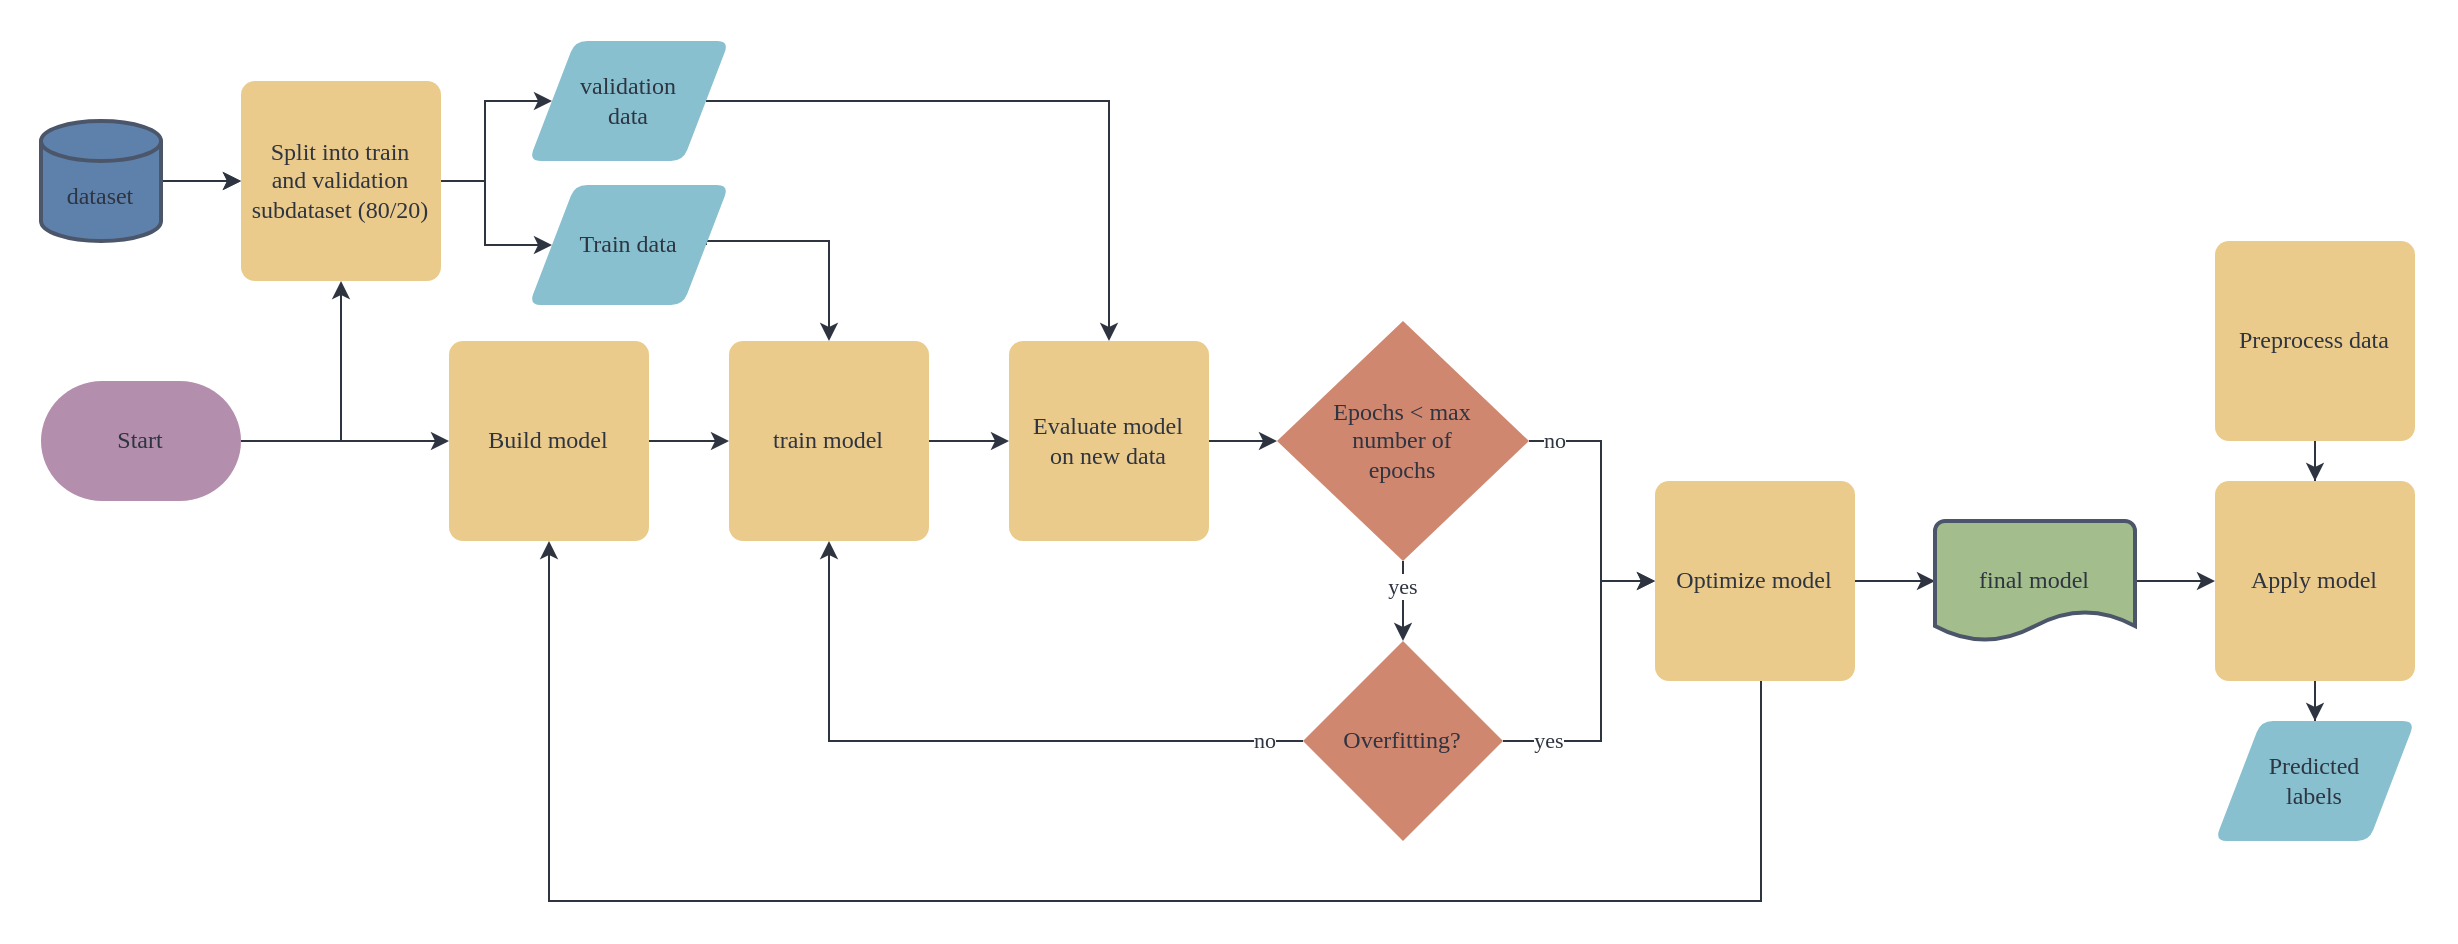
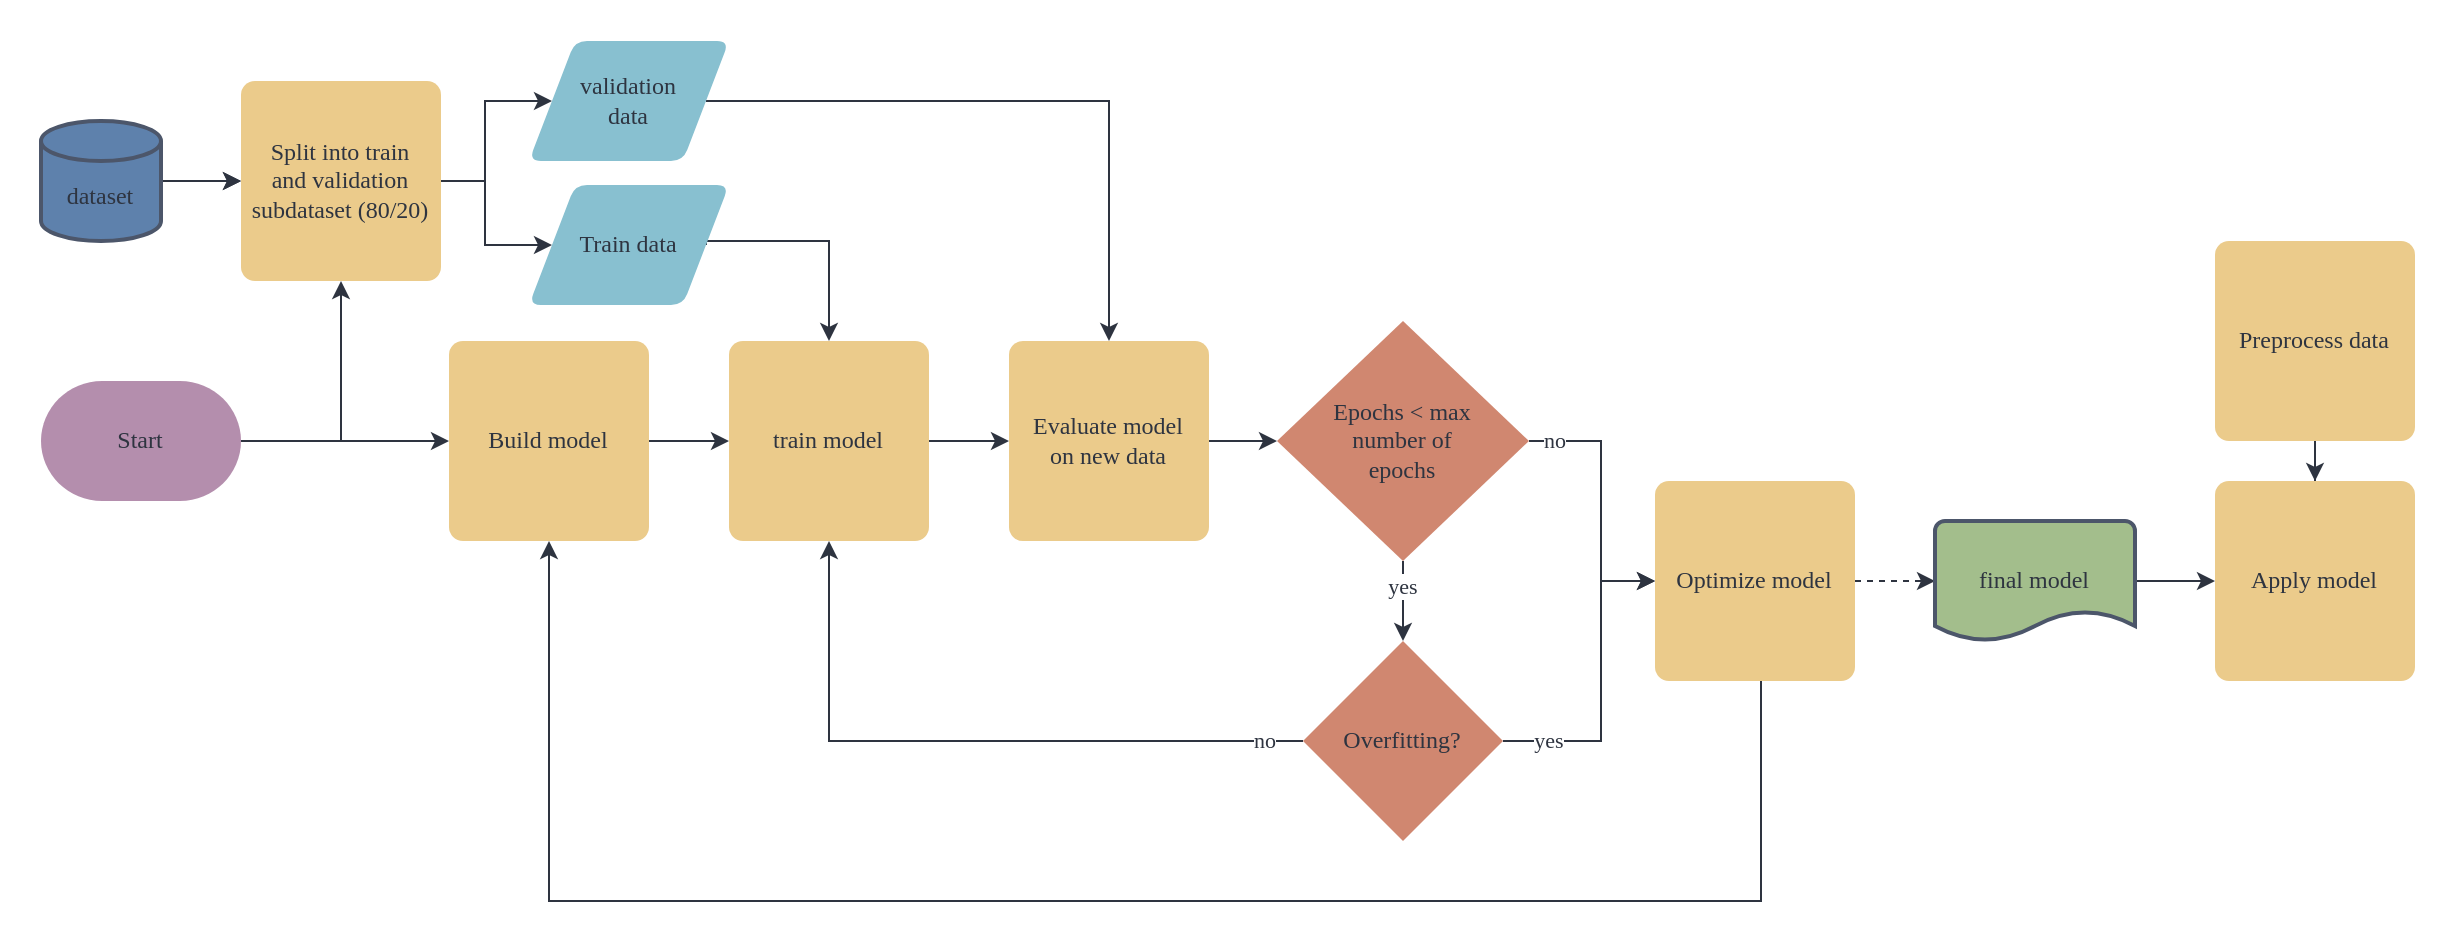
edge "Optimize model" -> "final model": style solid -> dashed
edge "Apply model" -> "Predicted labels": removed
node "Predicted labels": removed
